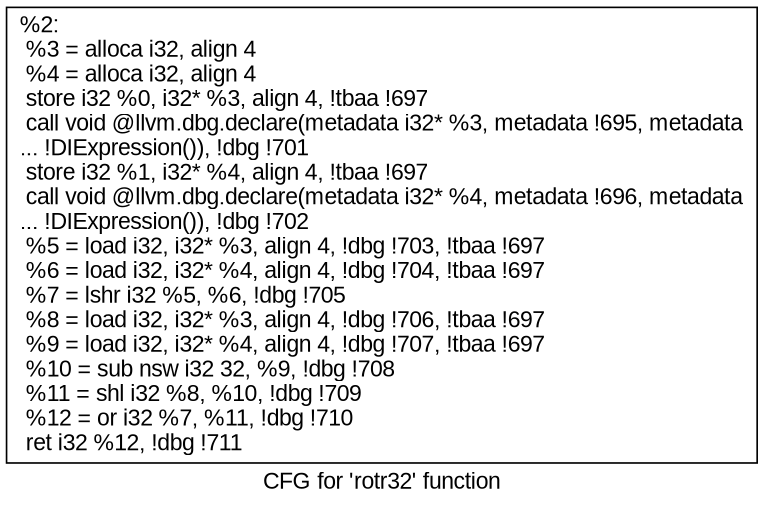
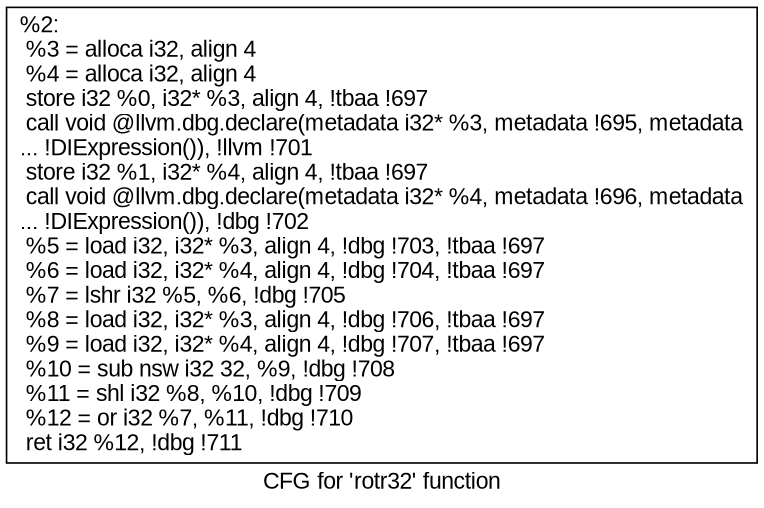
node "%2:": text "... !DIExpression()), !dbg !701" -> "... !DIExpression()), !llvm !701"
